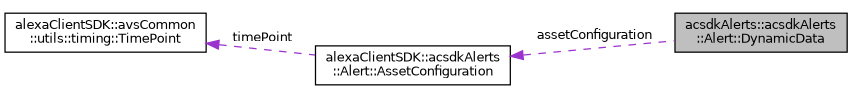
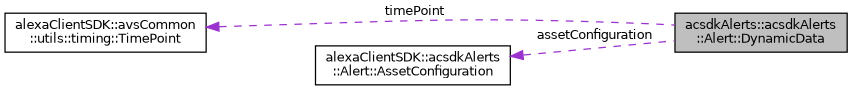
edge "alexaClientSDK::acsdkAlerts ::Alert::AssetConfiguration" -> "alexaClientSDK::avsCommon ::utils::timing::TimePoint": now "acsdkAlerts::acsdkAlerts ::Alert::DynamicData" -> "alexaClientSDK::avsCommon ::utils::timing::TimePoint"
